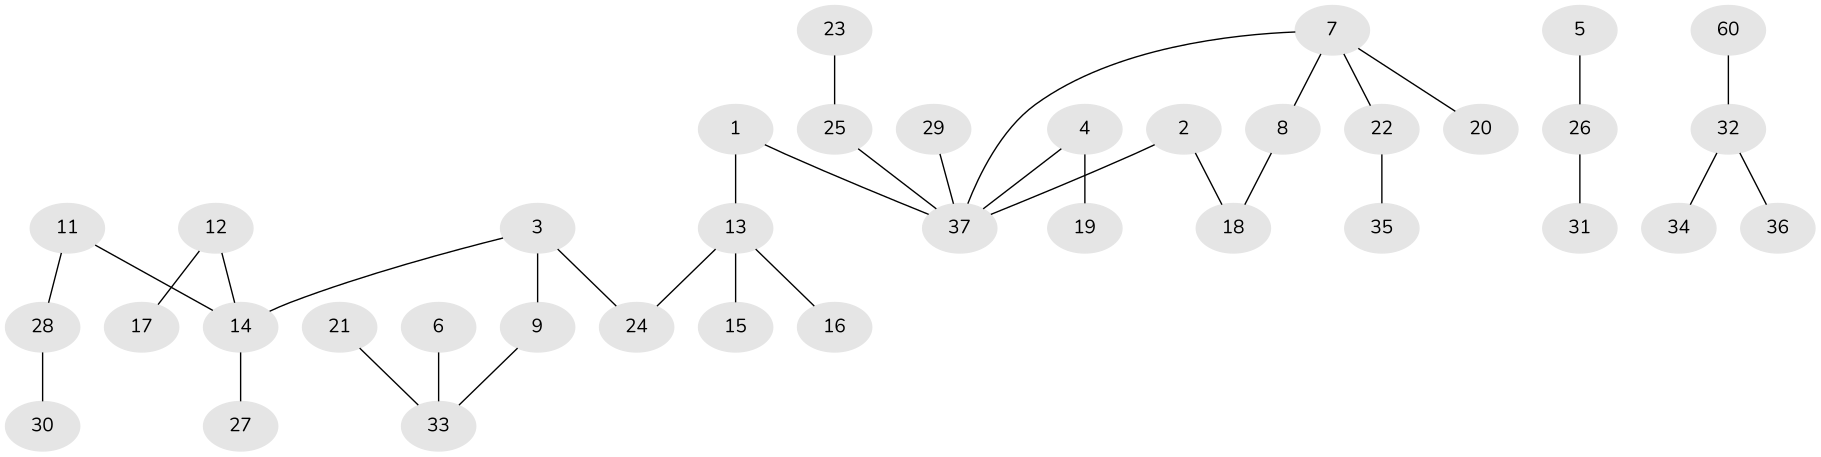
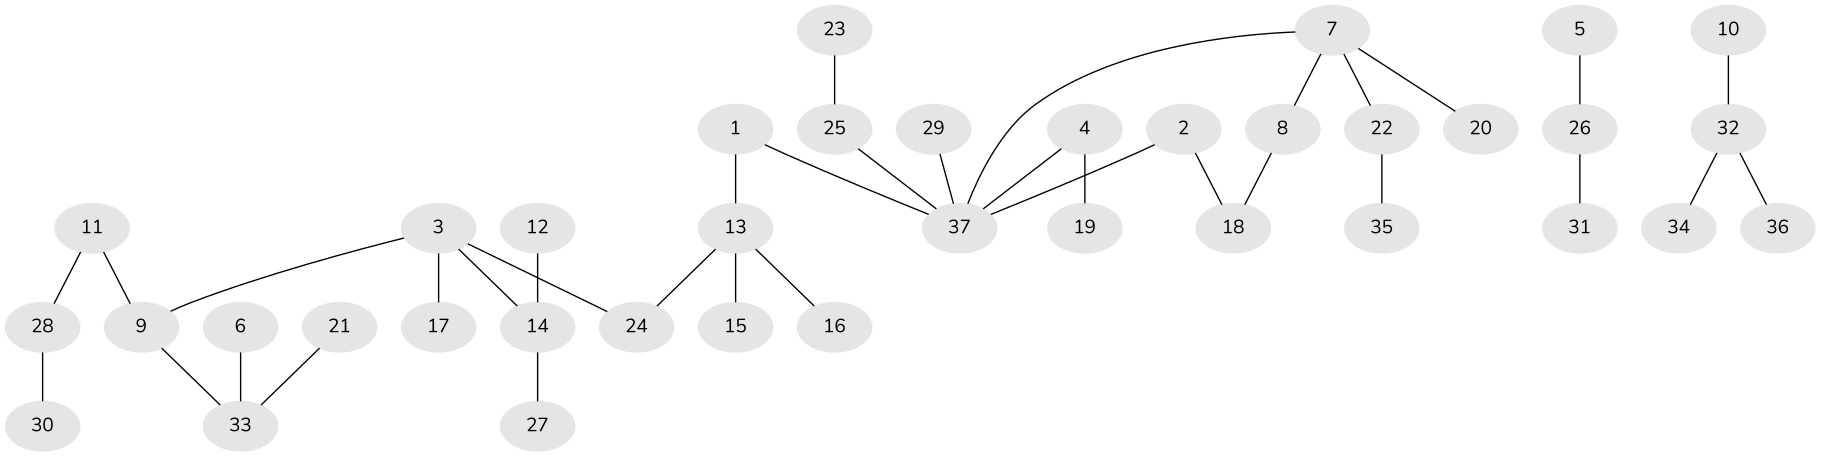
node "60": label "60" -> "10"
edge "11" -- "14": now "11" -- "9"
edge "12" -- "17": now "3" -- "17"
